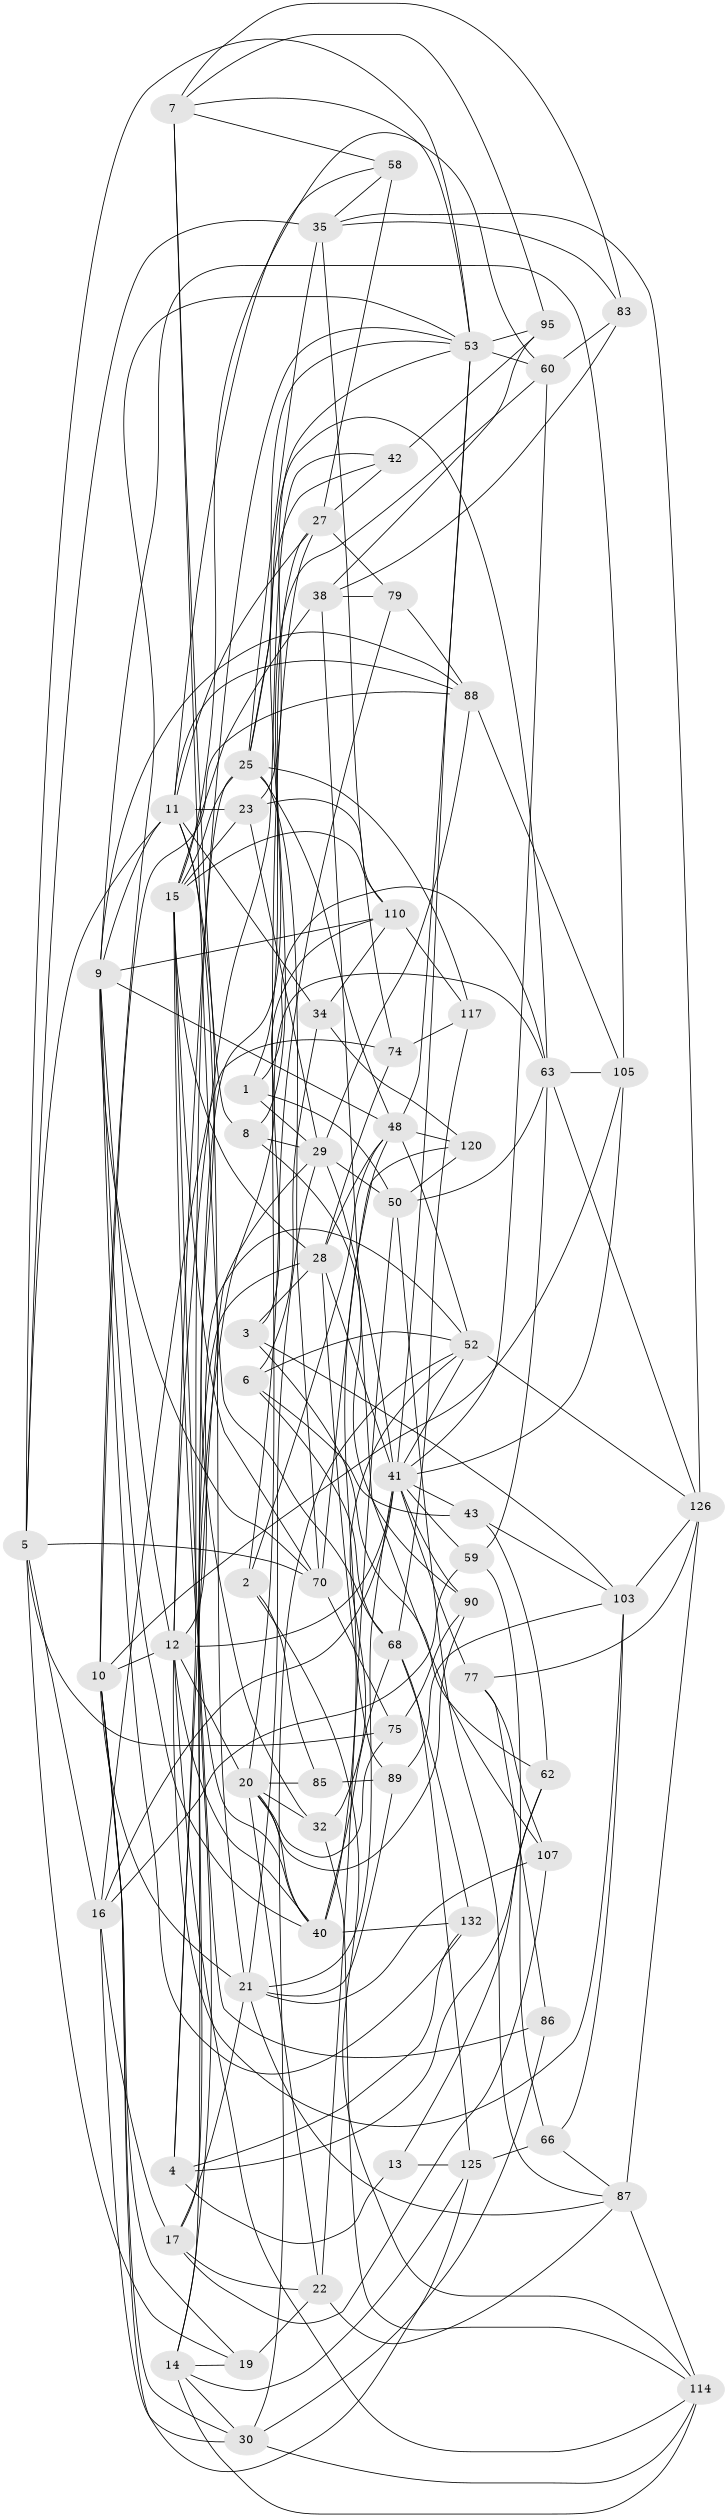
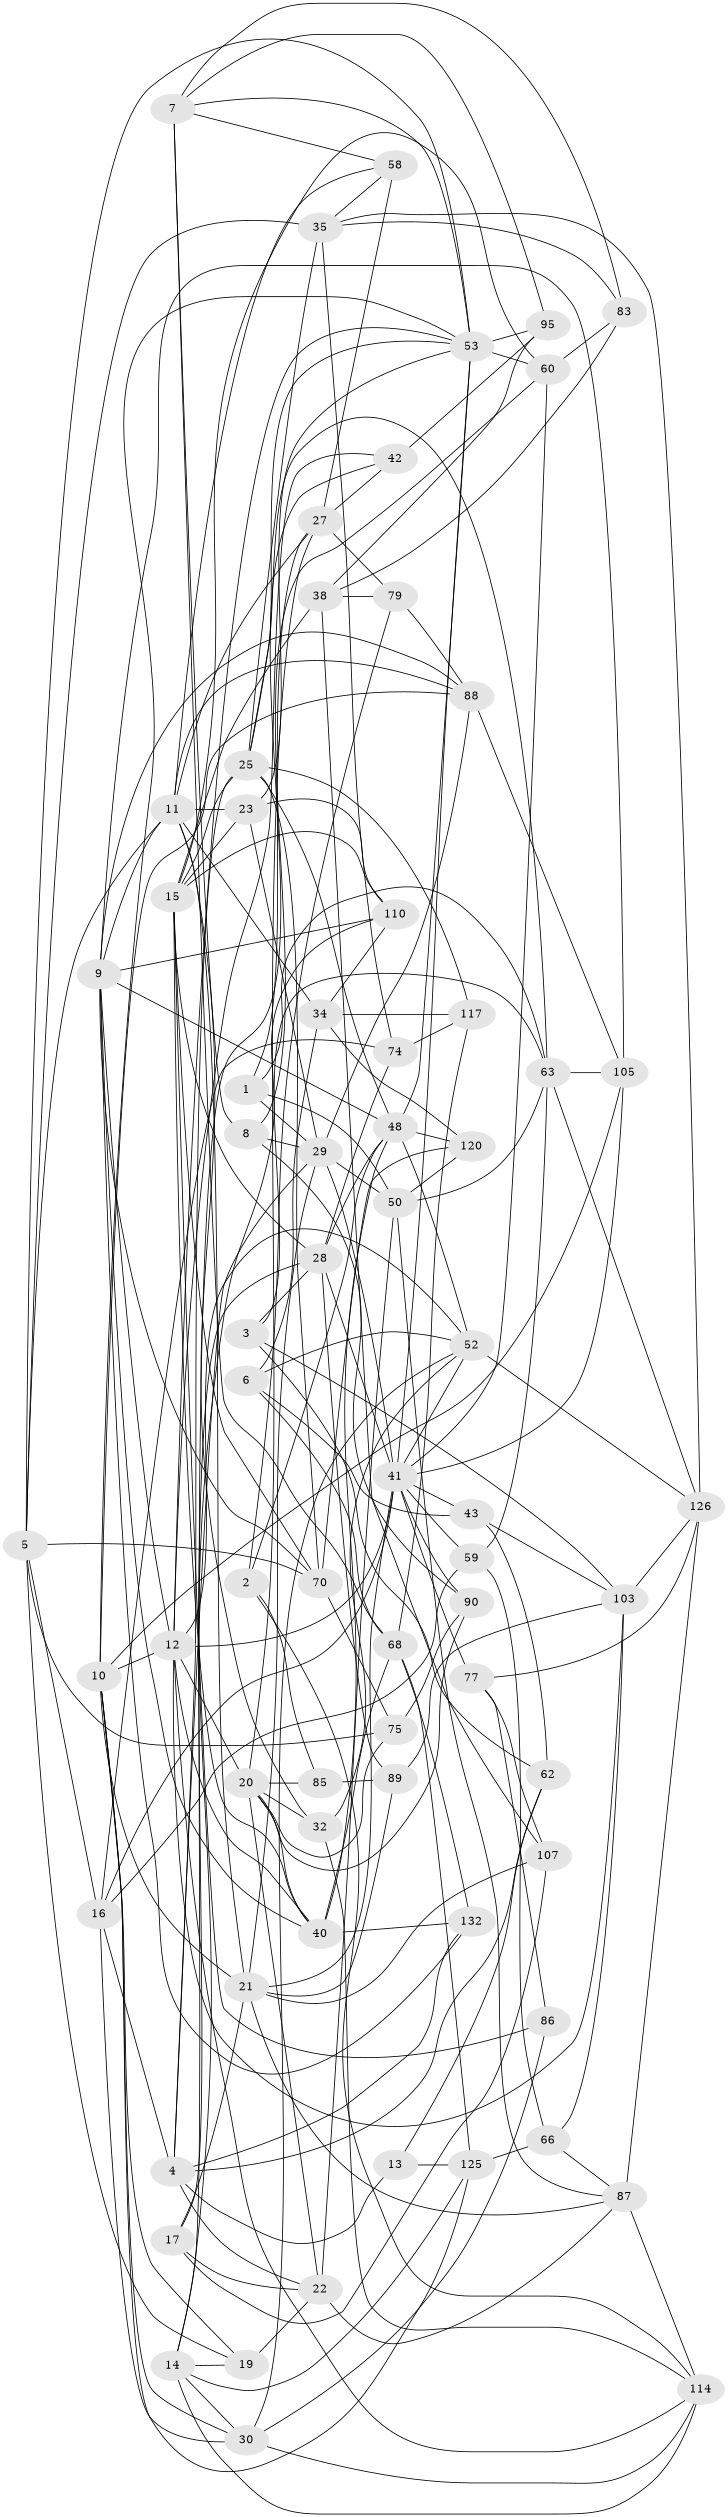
edge "110" -- "117": now "34" -- "117"
edge "16" -- "17": now "16" -- "4"
edge "4" -- "22": added
